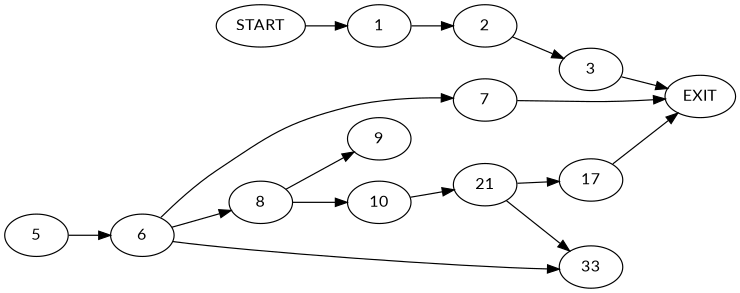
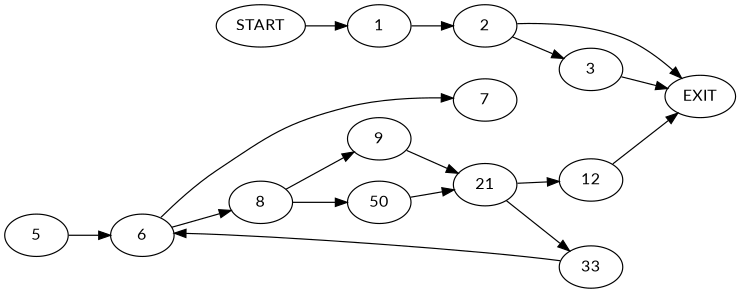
edge "7" -> "EXIT": now "2" -> "EXIT"
edge "9" -> "21": added
node "17": label "17" -> "12"
node "10": label "10" -> "50"
edge "6" -> "33": reversed
